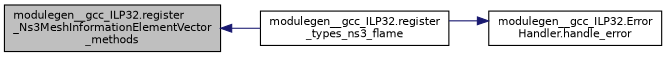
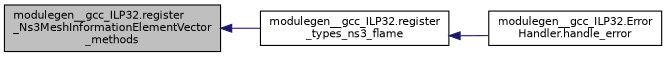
edge "modulegen__gcc_ILP32.register _types_ns3_flame" -> "modulegen__gcc_ILP32.Error Handler.handle_error": reversed
